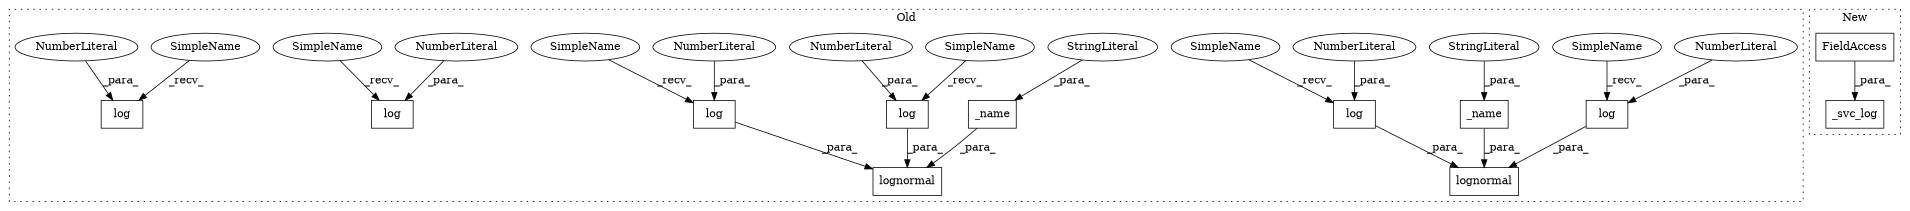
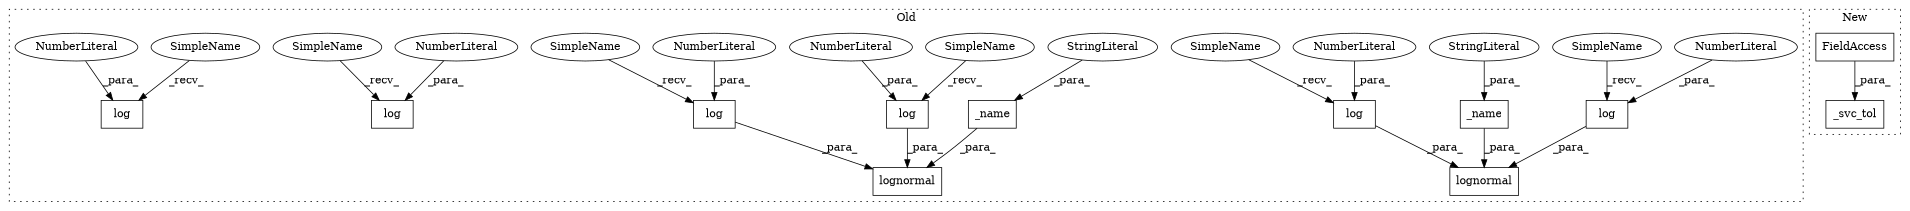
node "_svc_log": label "_svc_log" -> "_svc_tol"
